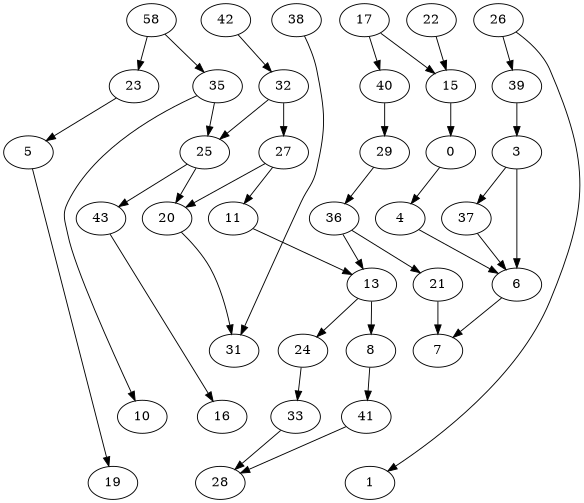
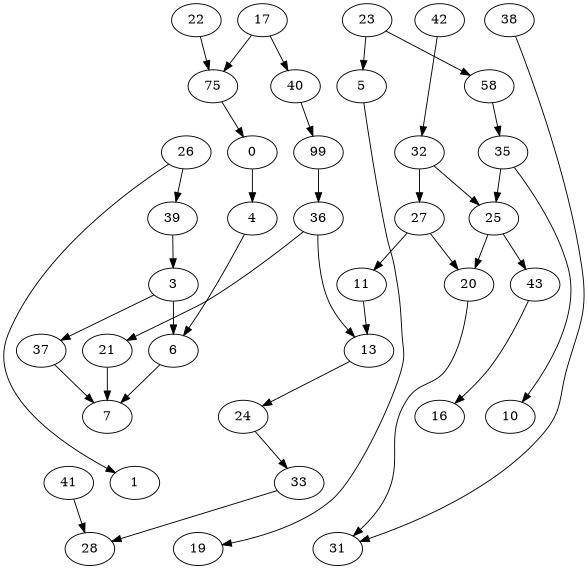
edge "58" -> "23": reversed
node "15": label "15" -> "75"
node "29": label "29" -> "99"
edge "37" -> "6": now "37" -> "7"
node "8": removed
